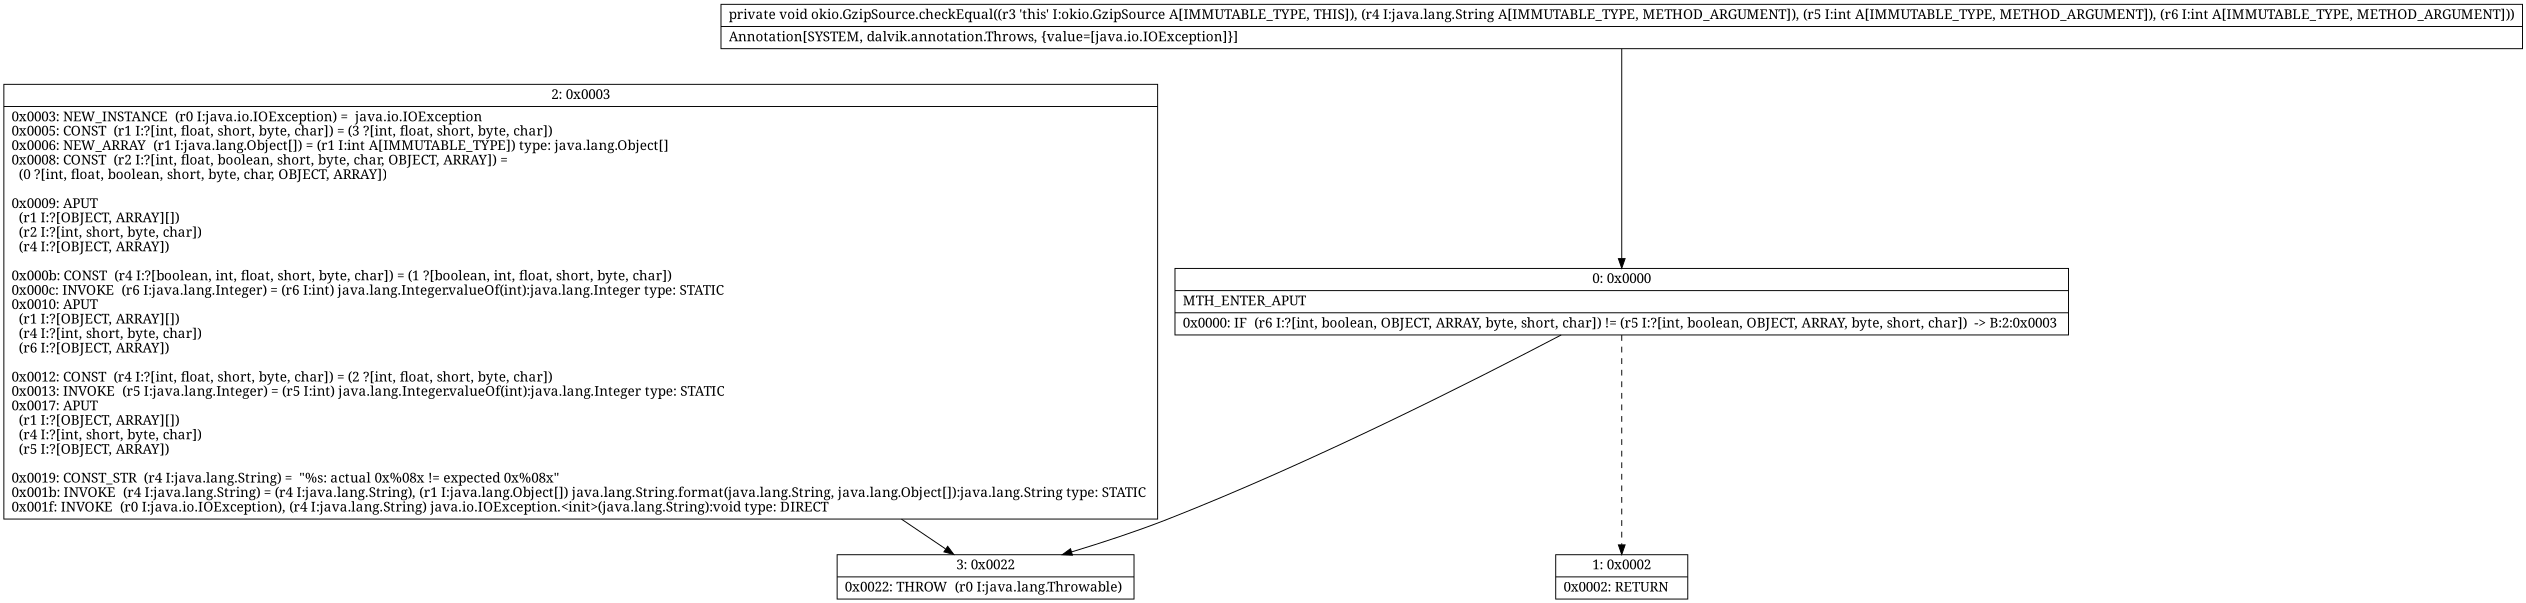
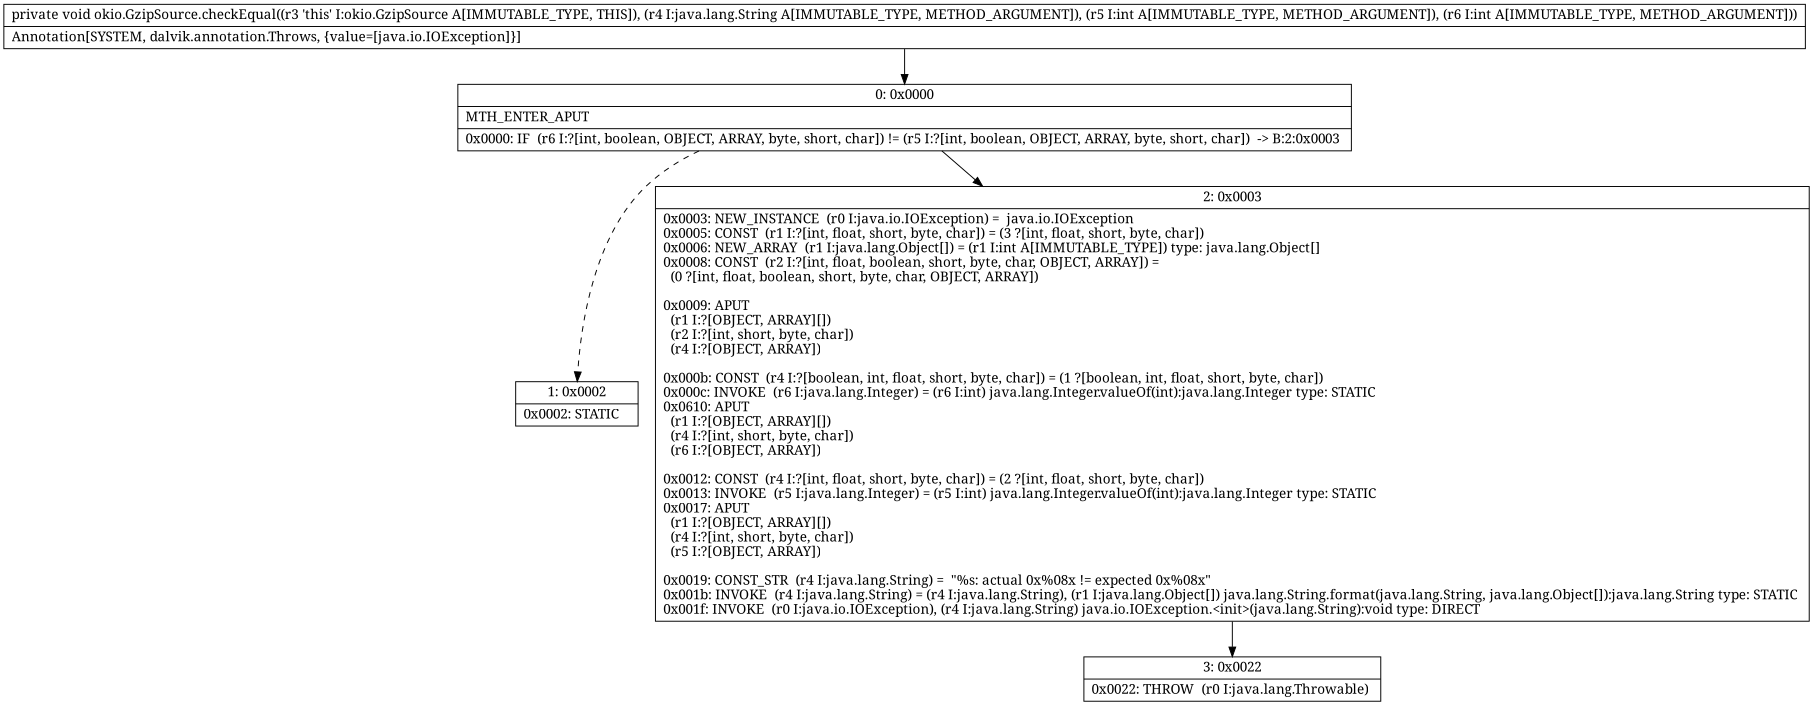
node "2: 0x0003": text "0x0010: APUT" -> "0x0610: APUT"
edge "0: 0x0000" -> "3: 0x0022": now "0: 0x0000" -> "2: 0x0003"
node "1: 0x0002": text "0x0002: RETURN" -> "0x0002: STATIC"
